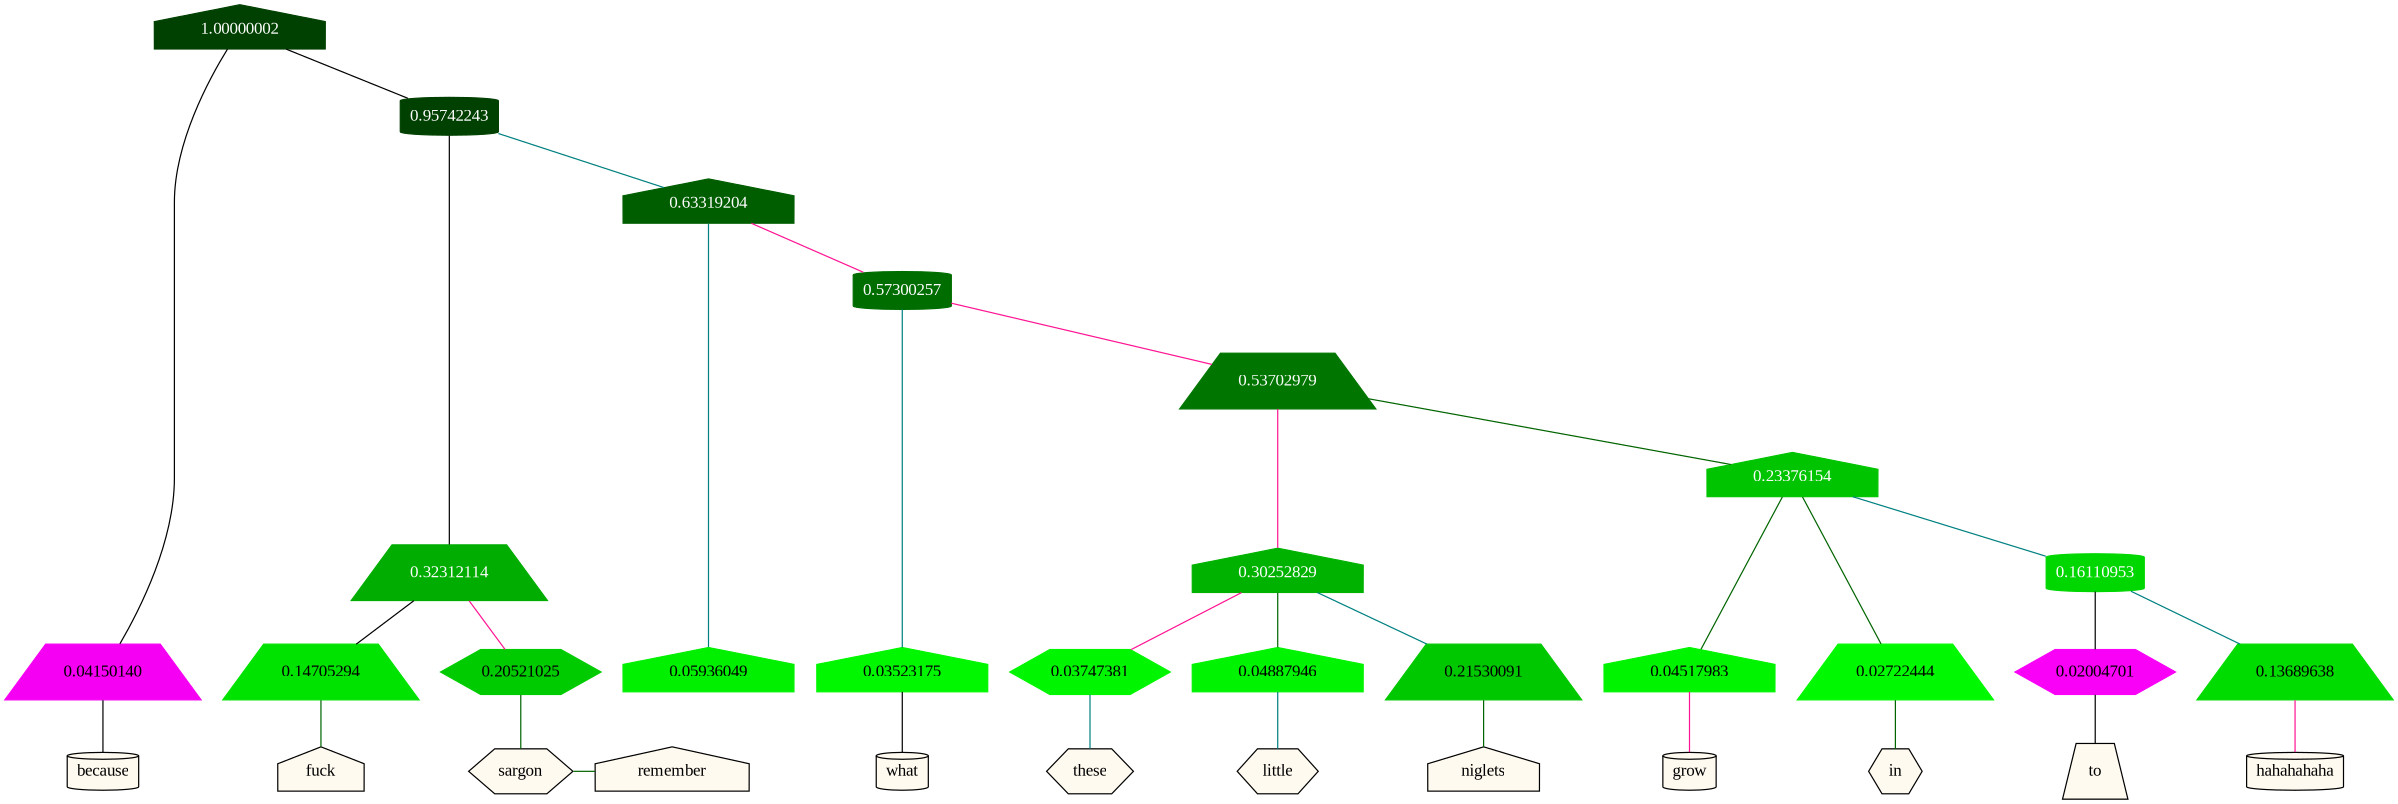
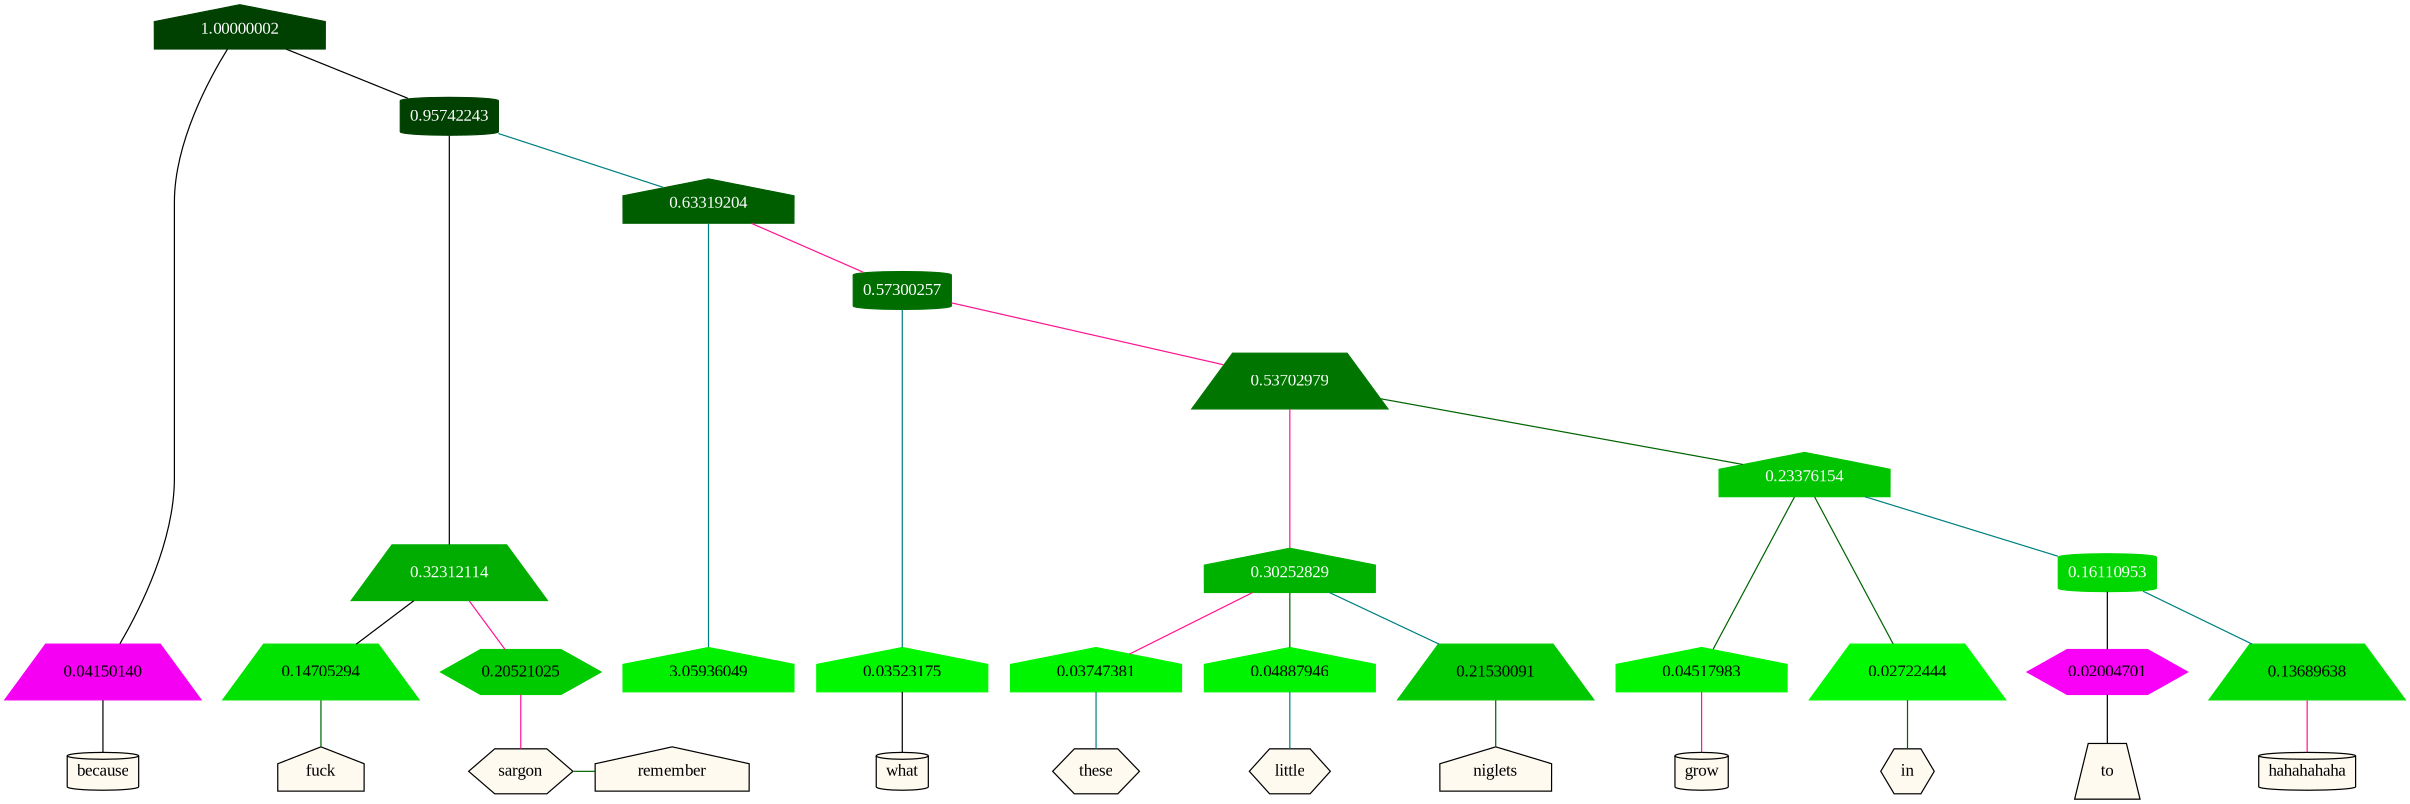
node "0.05936049": label "0.05936049" -> "3.05936049"
node "0.03747381": shape hexagon -> house
edge "0.20521025" -- "sargon": color darkgreen -> deeppink
